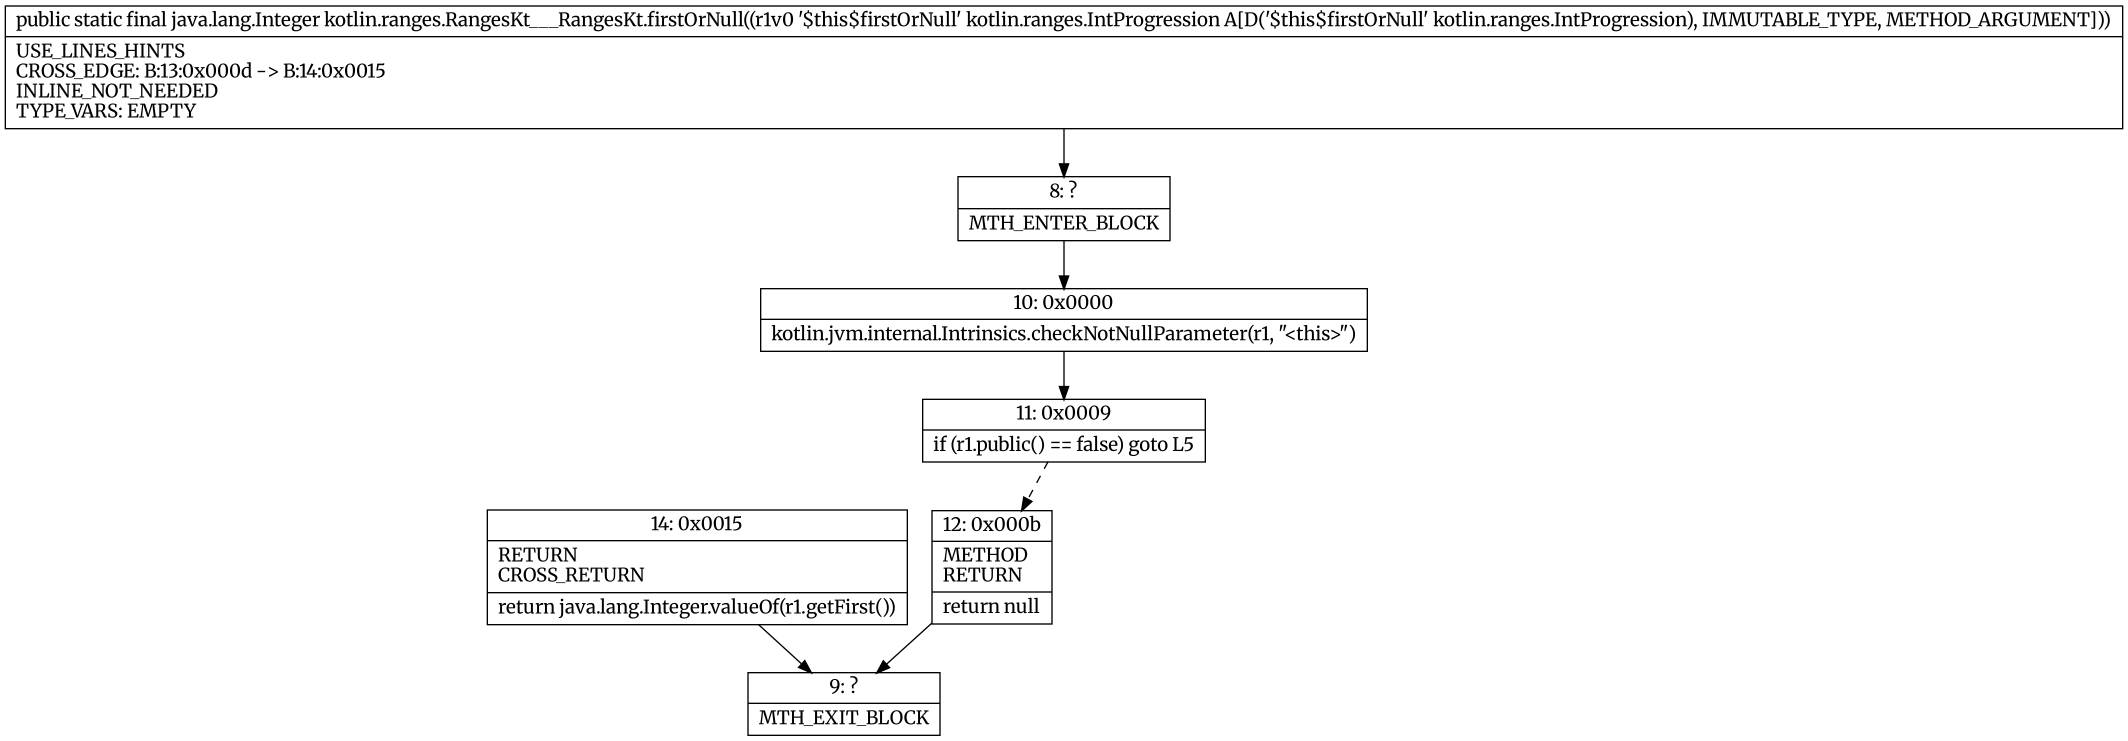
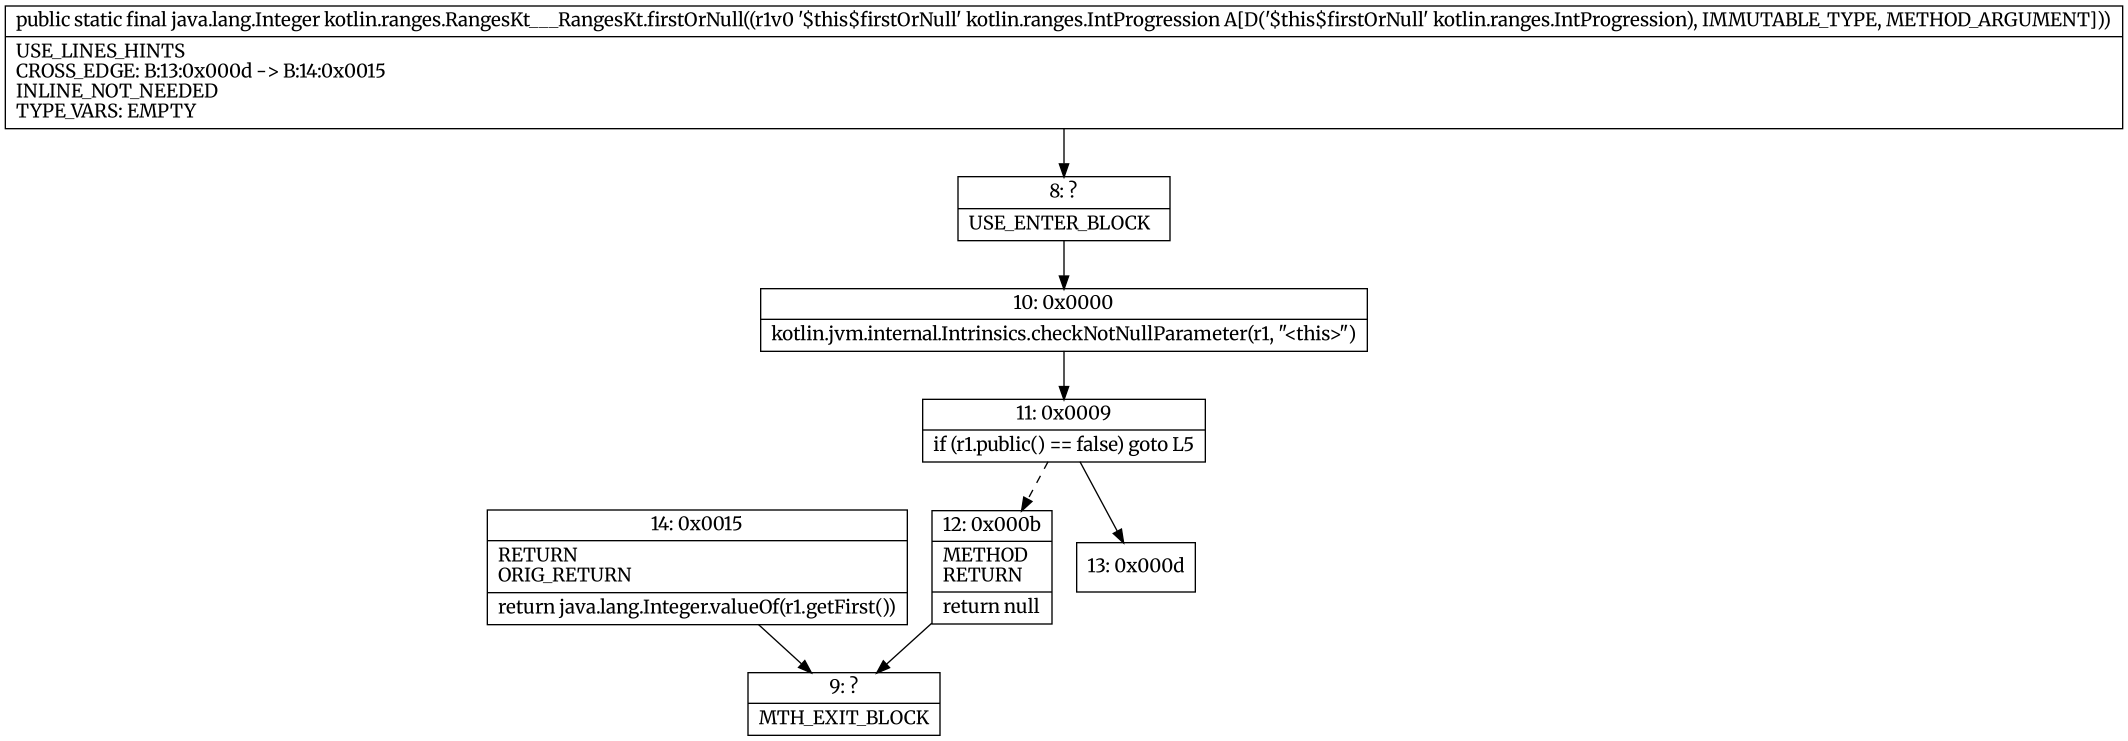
node "8: ?": text "MTH_ENTER_BLOCK" -> "USE_ENTER_BLOCK"
node "13: 0x000d": added
node "14: 0x0015": text "CROSS_RETURN" -> "ORIG_RETURN"
